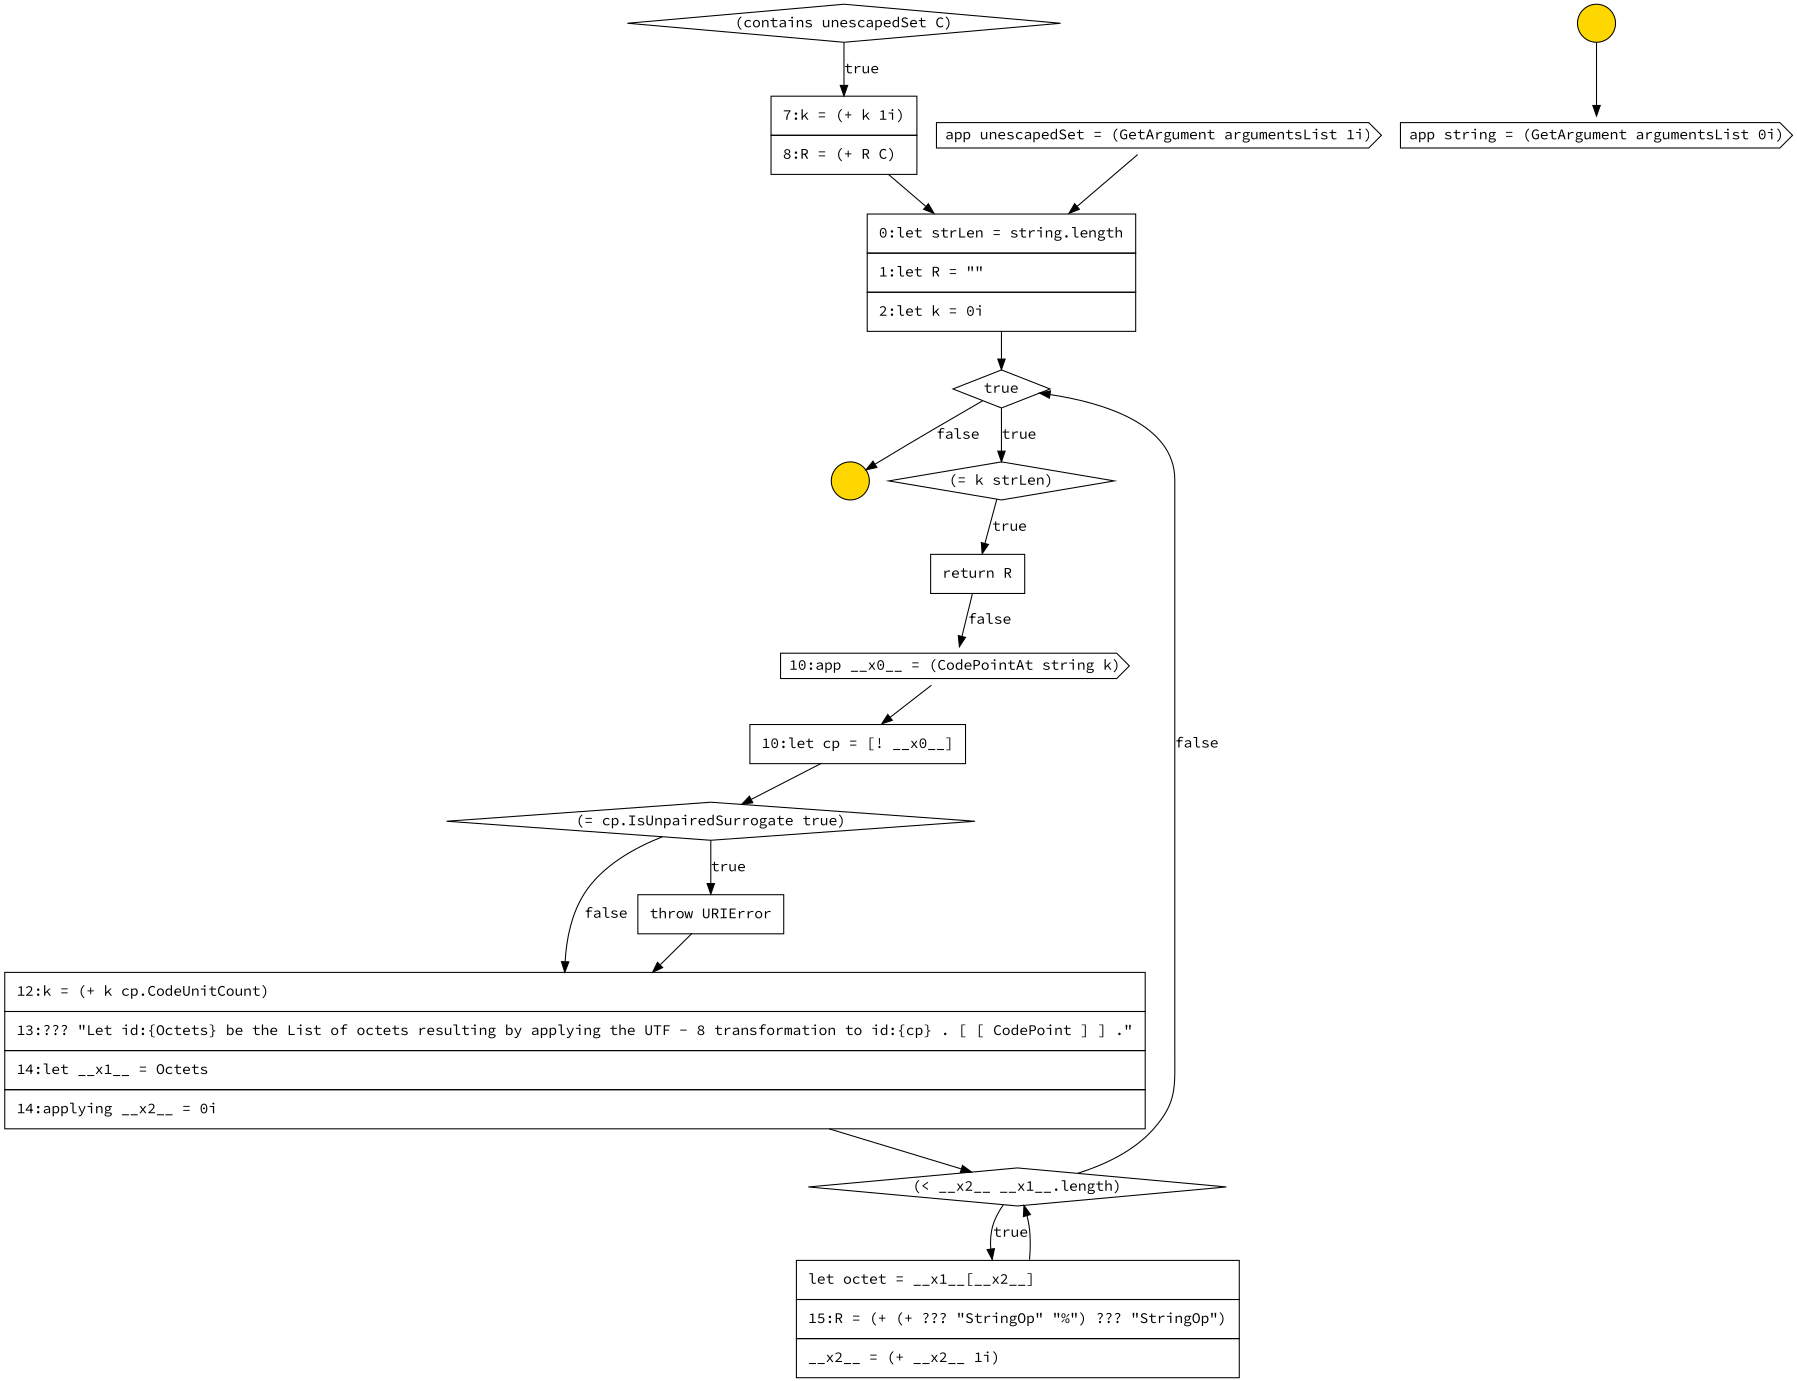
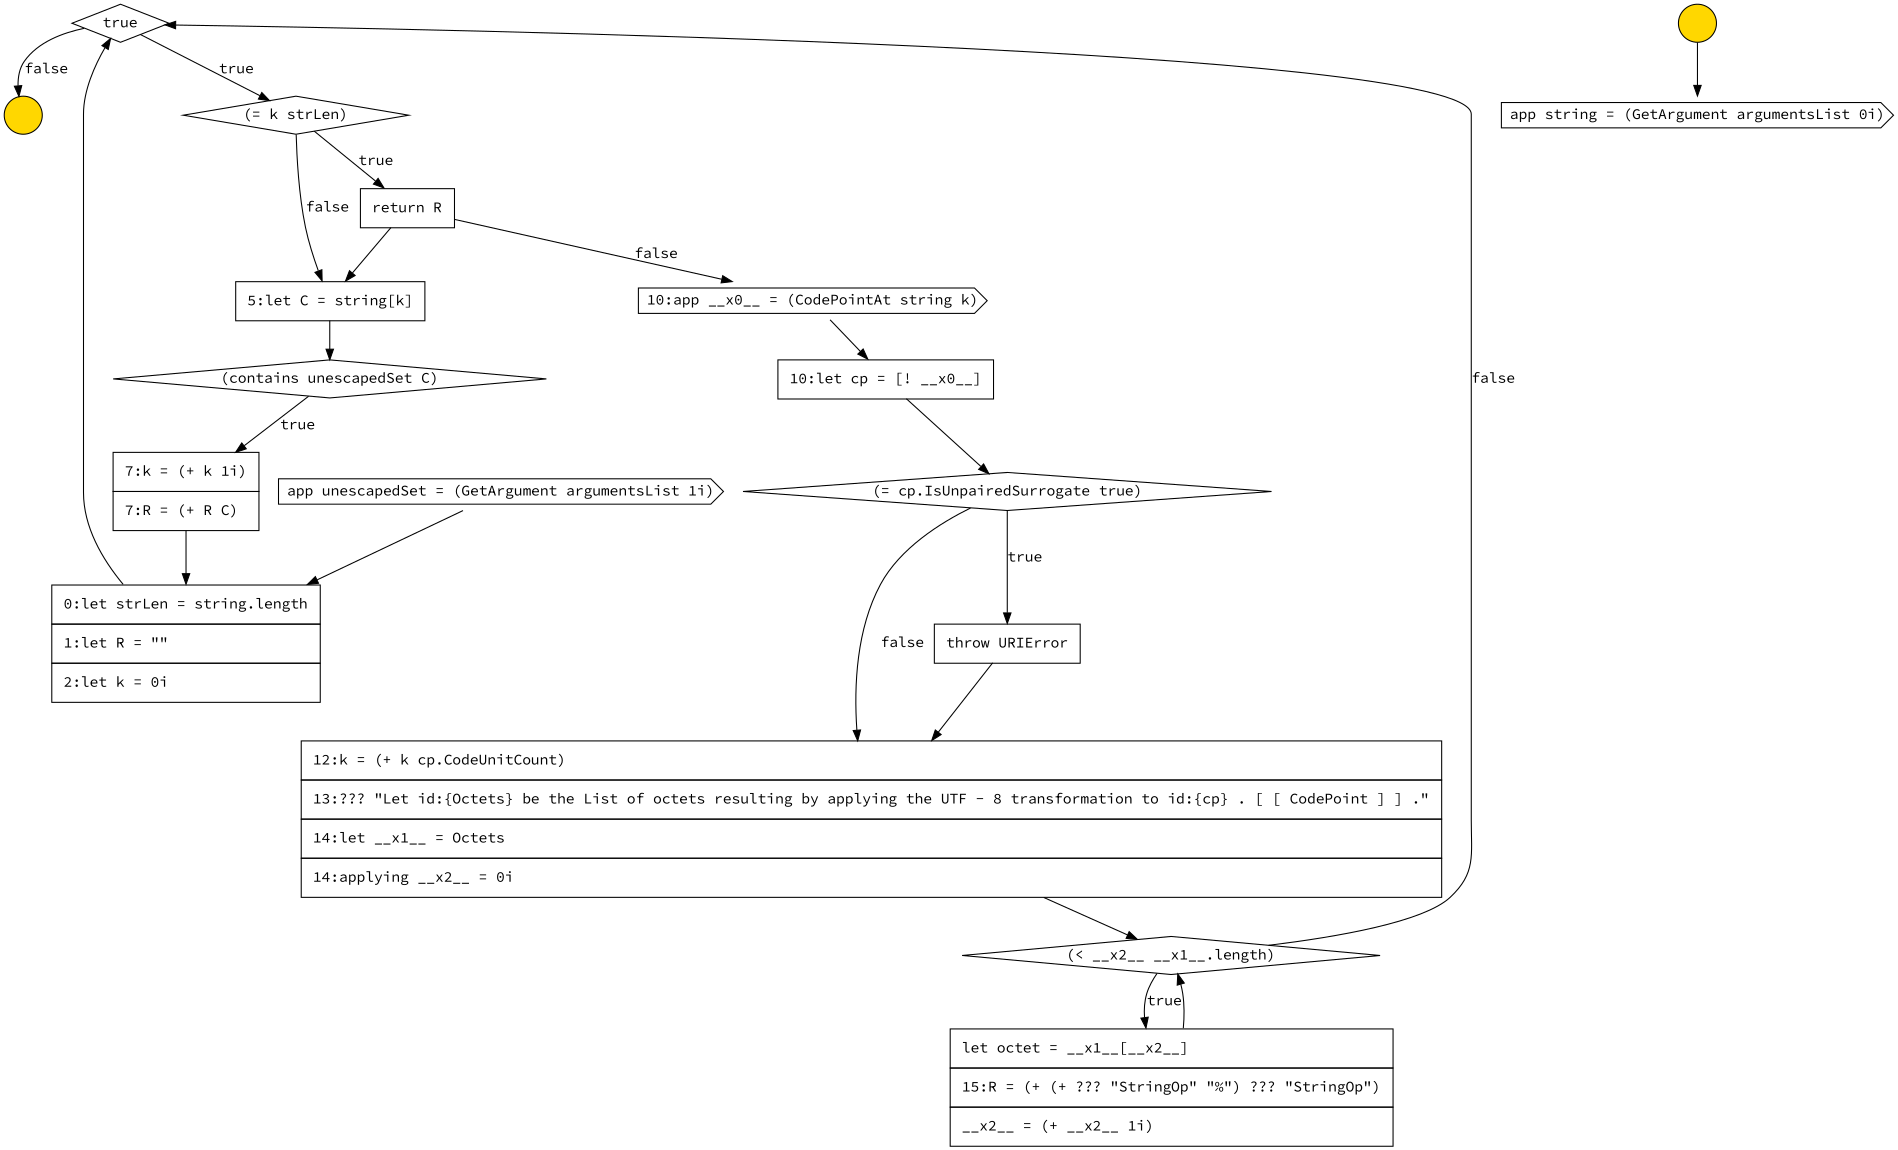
node "7:k = (+ k 1i)": text "8:R = (+ R C)" -> "7:R = (+ R C)"
node "5:let C = string[k]": added
